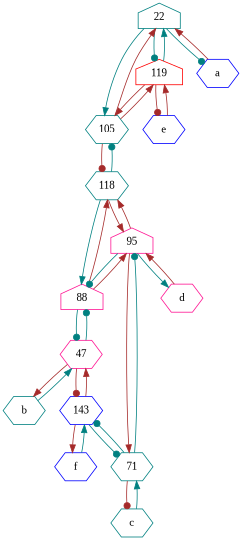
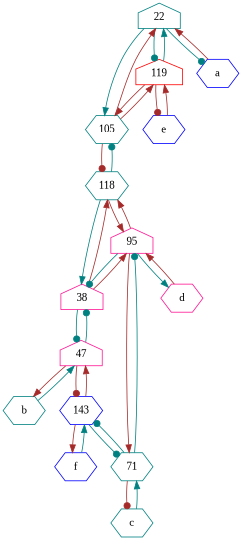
node "88": label "88" -> "38"
node "47": shape hexagon -> house
